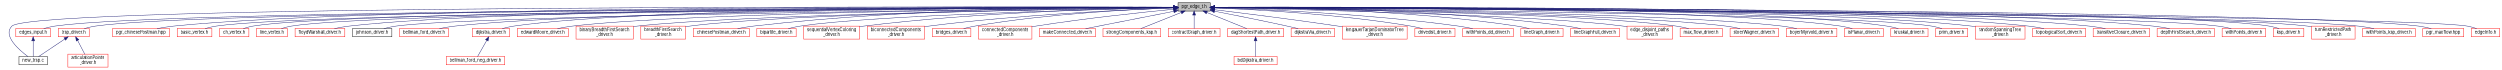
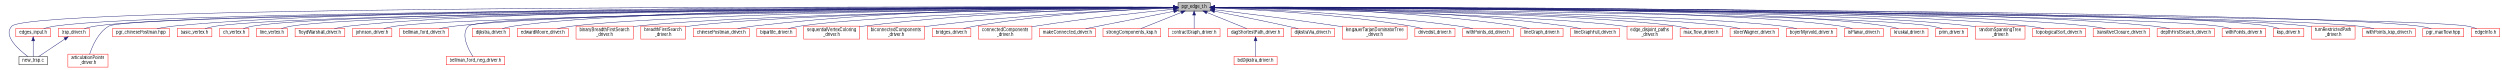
node "johnson_driver.h": color black -> red
edge "articulationPoints _driver.h" -> "trsp_driver.h": now "articulationPoints _driver.h" -> "pgr_edge_t.h"
edge "bellman_ford_neg_driver.h" -> "dijkstra_driver.h": now "bellman_ford_neg_driver.h" -> "pgr_edge_t.h"
